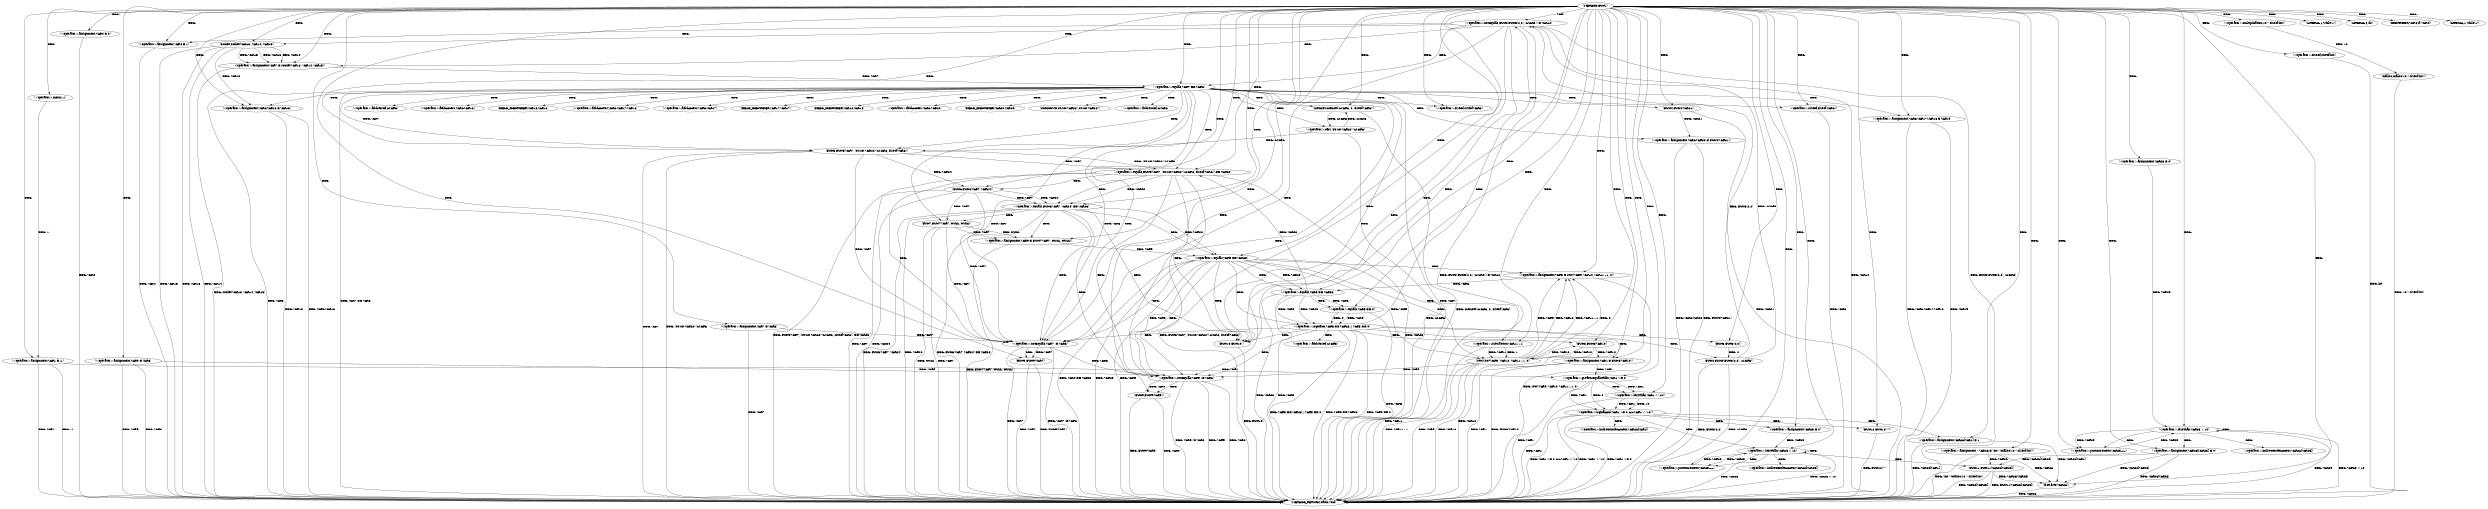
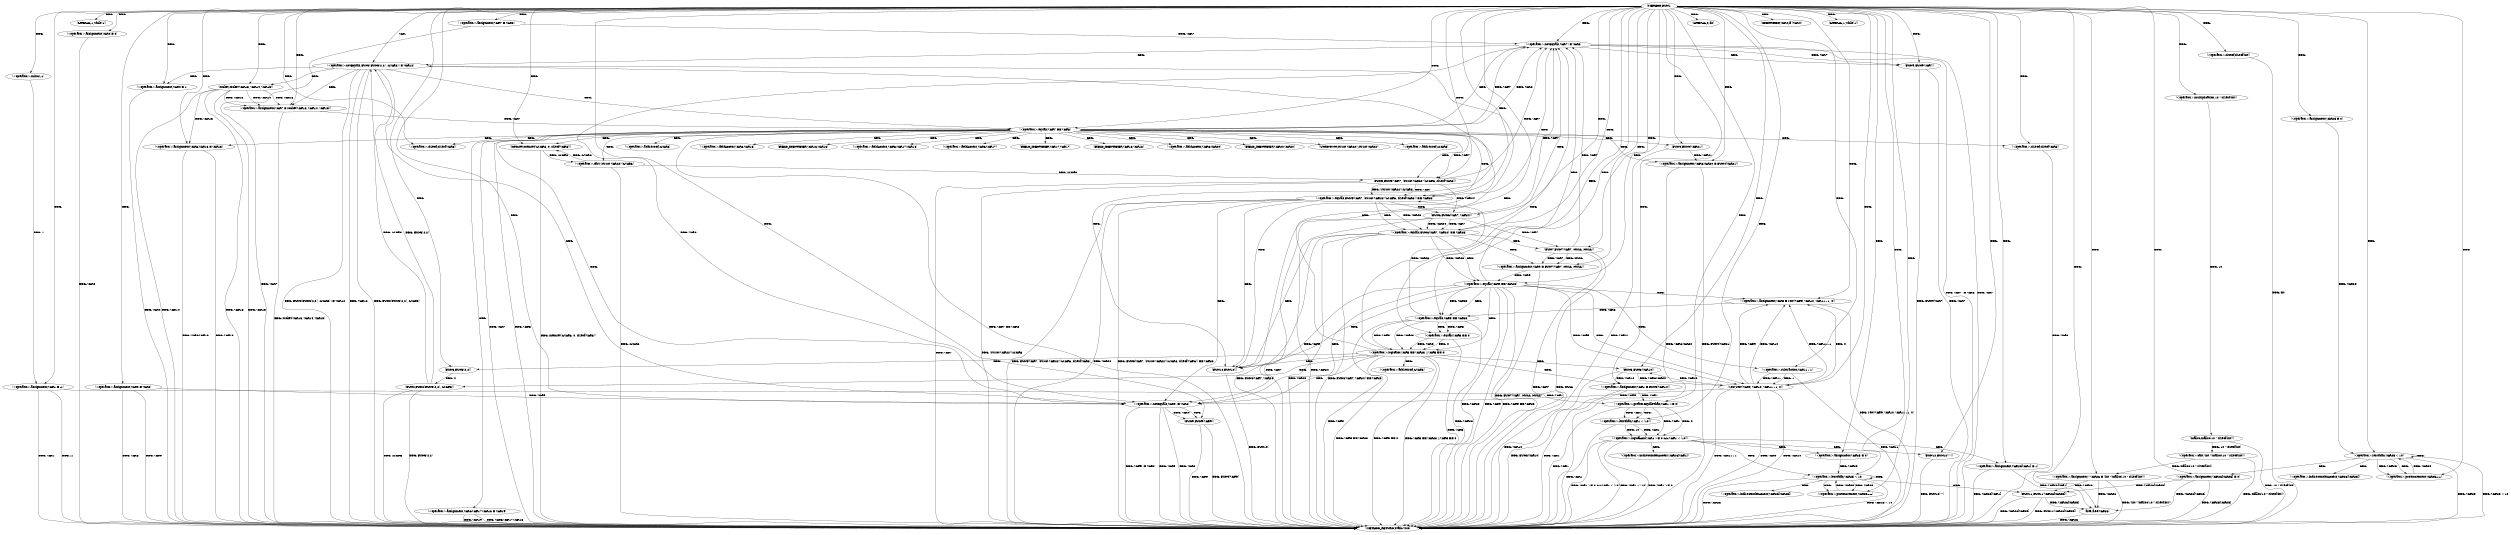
edge "(METHOD,FUN1)" -> "(<operator>.assignment,VAR6.VAR17.VAR18 = VAR19)": now "(METHOD,FUN1)" -> "(<operator>.assignment,VAR6.VAR20 = FUN4(VAR21))"
edge "(<operator>.notEquals,FUN2(FUN3(2,2), &VAR3) != VAR12)" -> "(<operator>.notEquals,VAR7 != VAR8)": reversed
edge "(<operator>.equals,FUN6(VAR7, VAR24) == VAR23)" -> "(<operator>.notEquals,VAR9 != VAR8)": removed, label "CDG:"
edge "(FUN8,FUN8(VAR10))" -> "(recv,recv(VAR9, VAR10, VAR11 - 1, 0))": label "DDG: VAR10" -> "DDG: VAR6.VAR20"
node "(<operator>.cast,(int *)malloc(10 * sizeof(int)))": added
